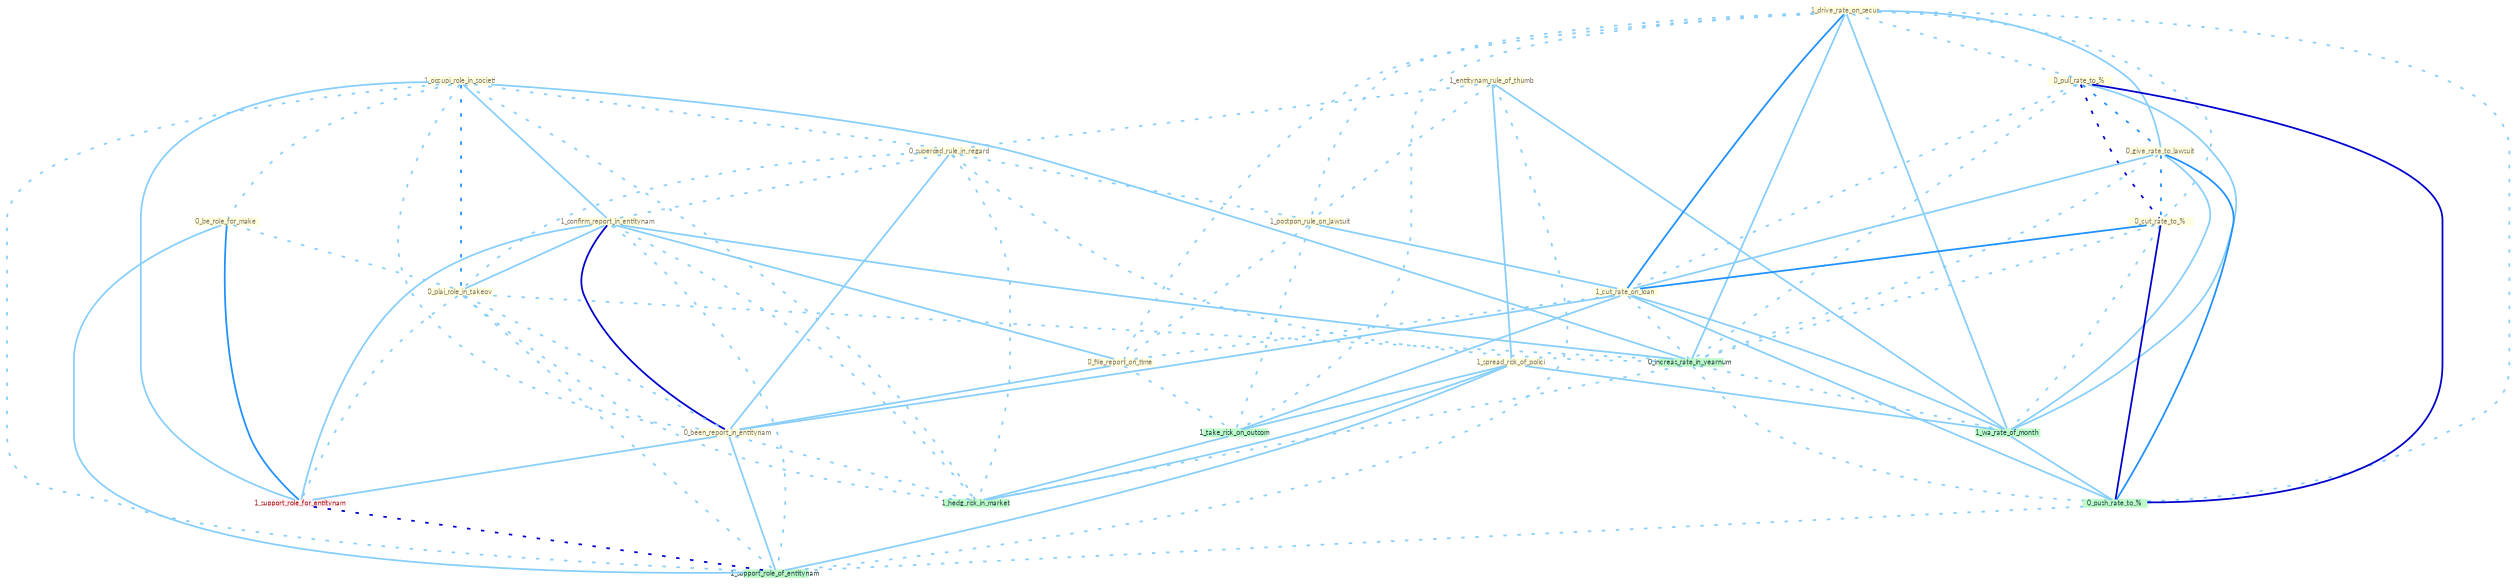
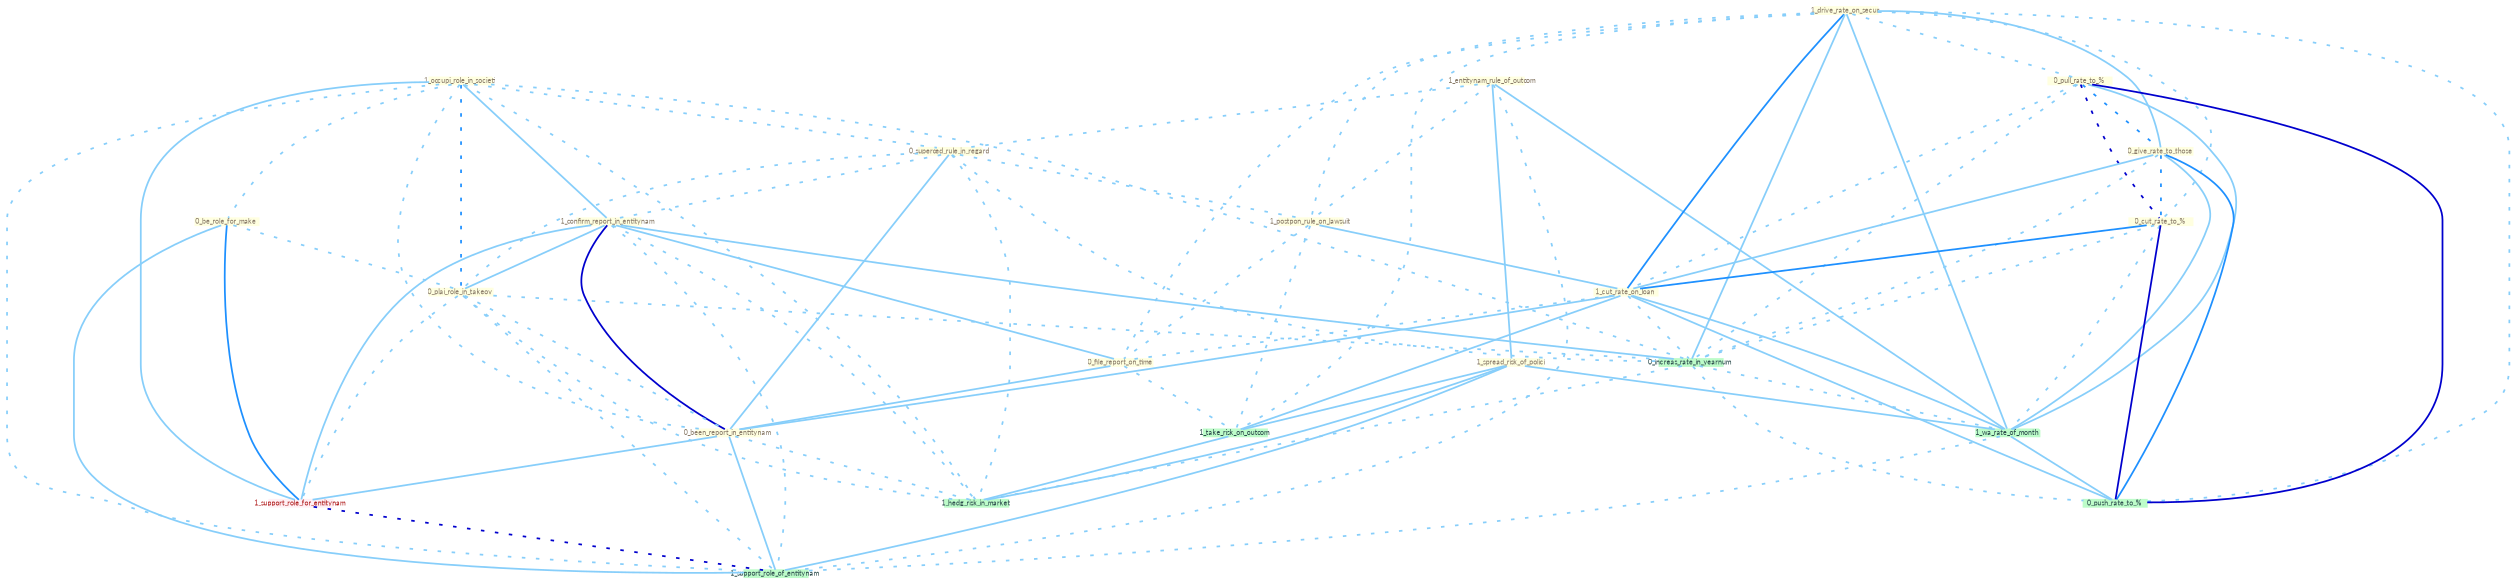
node "1_entitynam_rule_of_thumb": label "1_entitynam_rule_of_thumb" -> "1_entitynam_rule_of_outcom"
node "0_give_rate_to_lawsuit": label "0_give_rate_to_lawsuit" -> "0_give_rate_to_those"
edge "1_occupi_role_in_societi" -- "0_increas_rate_in_yearnum": style solid -> dotted
edge "0_push_rate_to_%" -- "1_support_role_of_entitynam": now "1_wa_rate_of_month" -- "1_support_role_of_entitynam"
